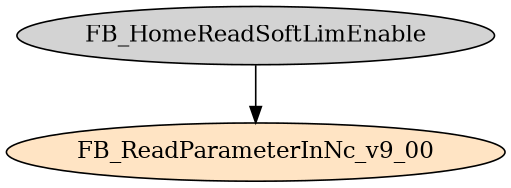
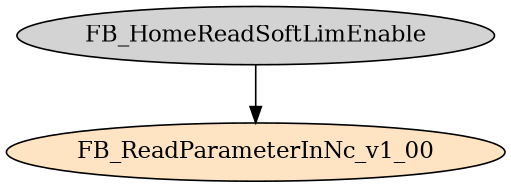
node "FB_ReadParameterInNc_v9_00": label "FB_ReadParameterInNc_v9_00" -> "FB_ReadParameterInNc_v1_00"
